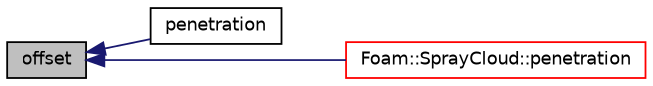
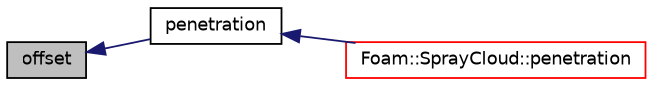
edge "Foam::SprayCloud::penetration" -> "offset": now "Foam::SprayCloud::penetration" -> "penetration"
